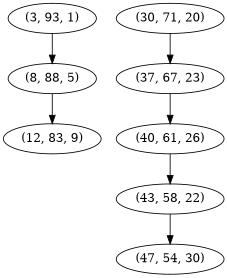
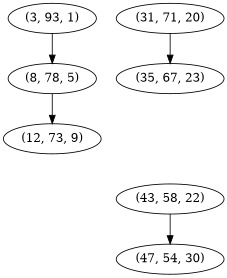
node "(30, 71, 20)": label "(30, 71, 20)" -> "(31, 71, 20)"
node "(8, 88, 5)": label "(8, 88, 5)" -> "(8, 78, 5)"
node "(37, 67, 23)": label "(37, 67, 23)" -> "(35, 67, 23)"
node "(12, 83, 9)": label "(12, 83, 9)" -> "(12, 73, 9)"
node "(40, 61, 26)": removed
